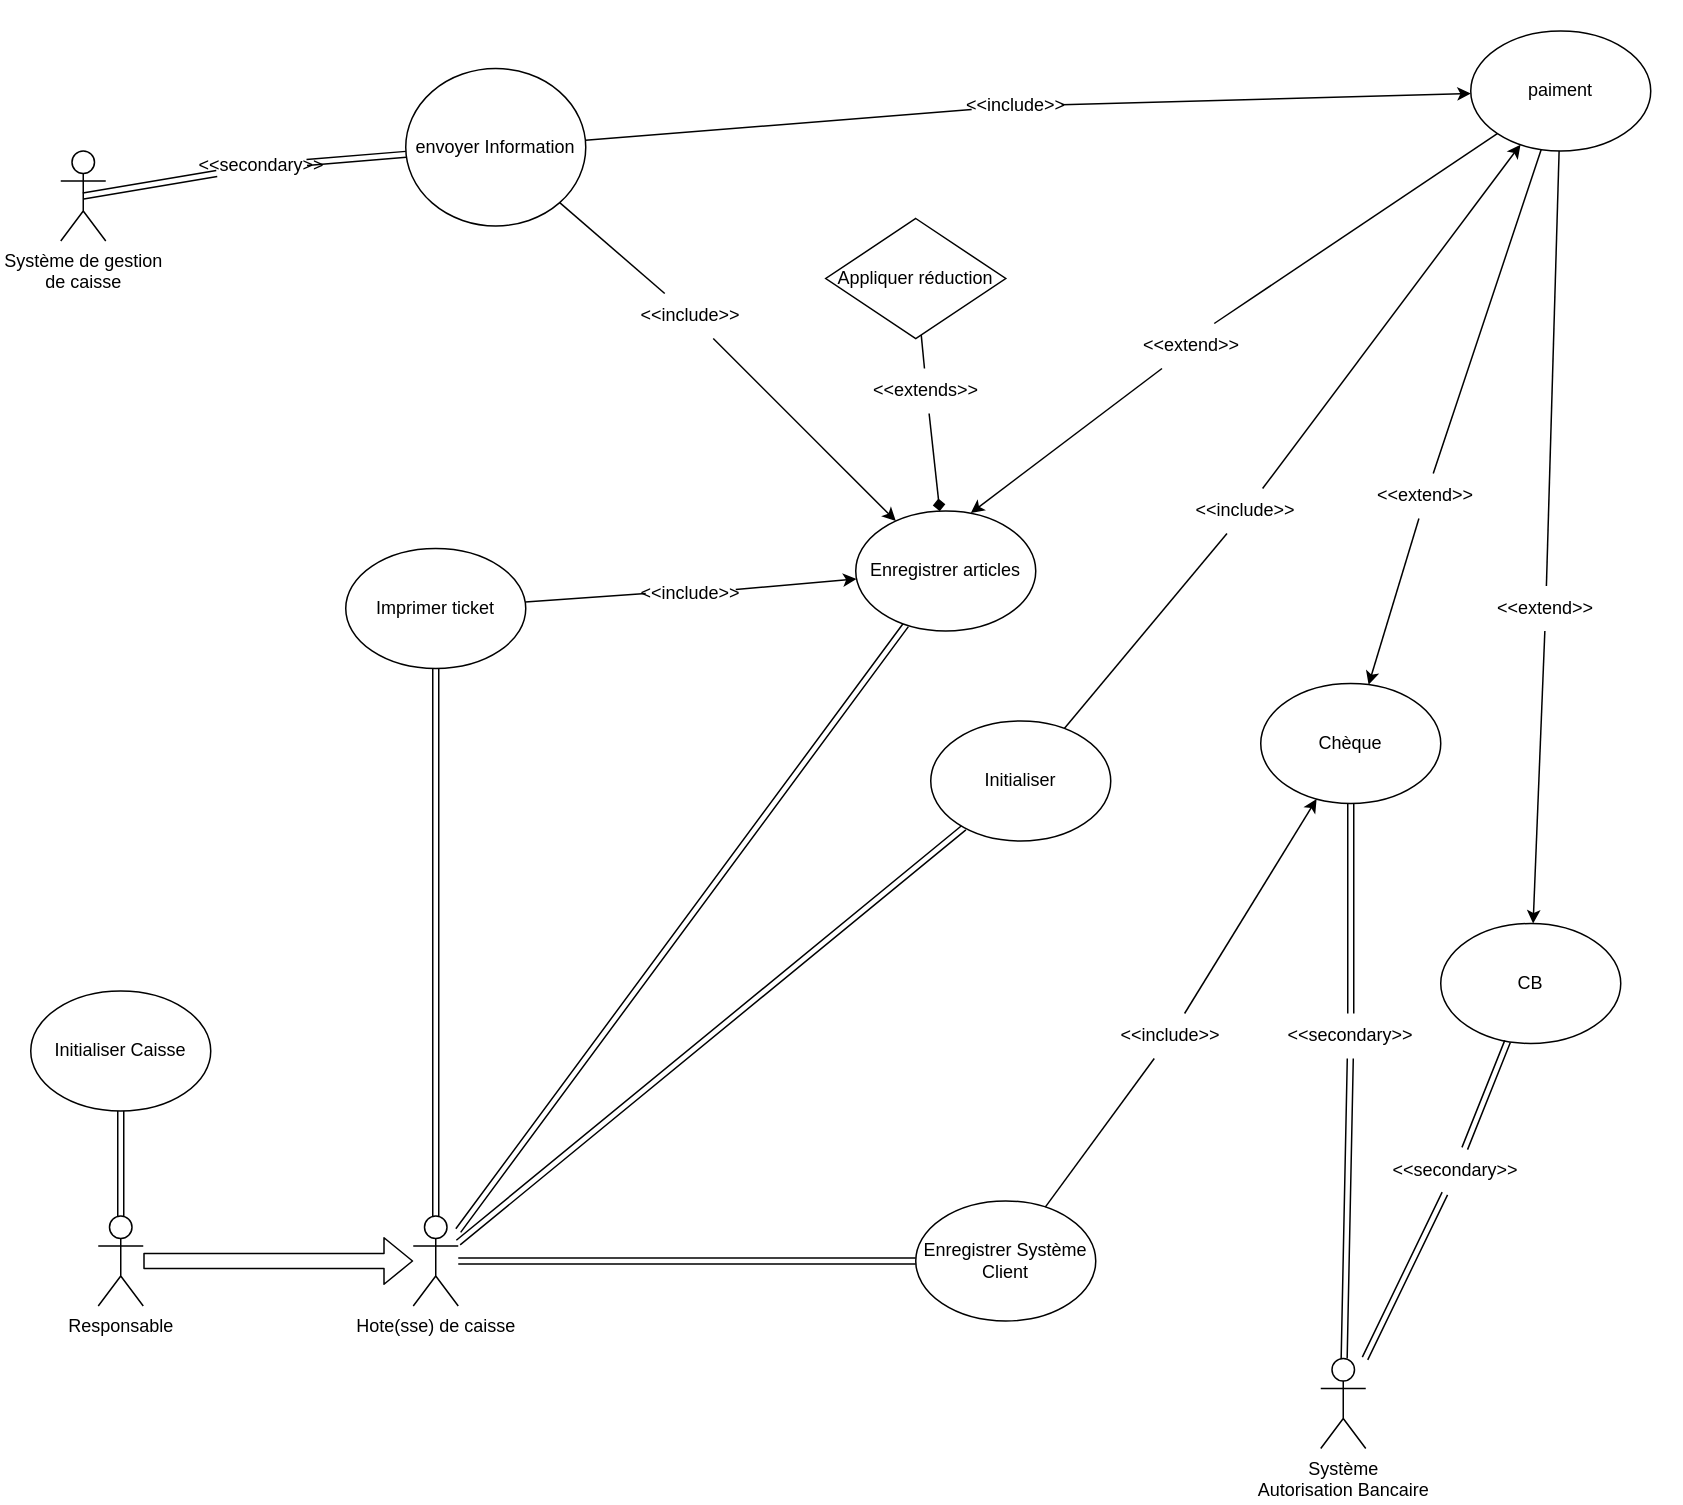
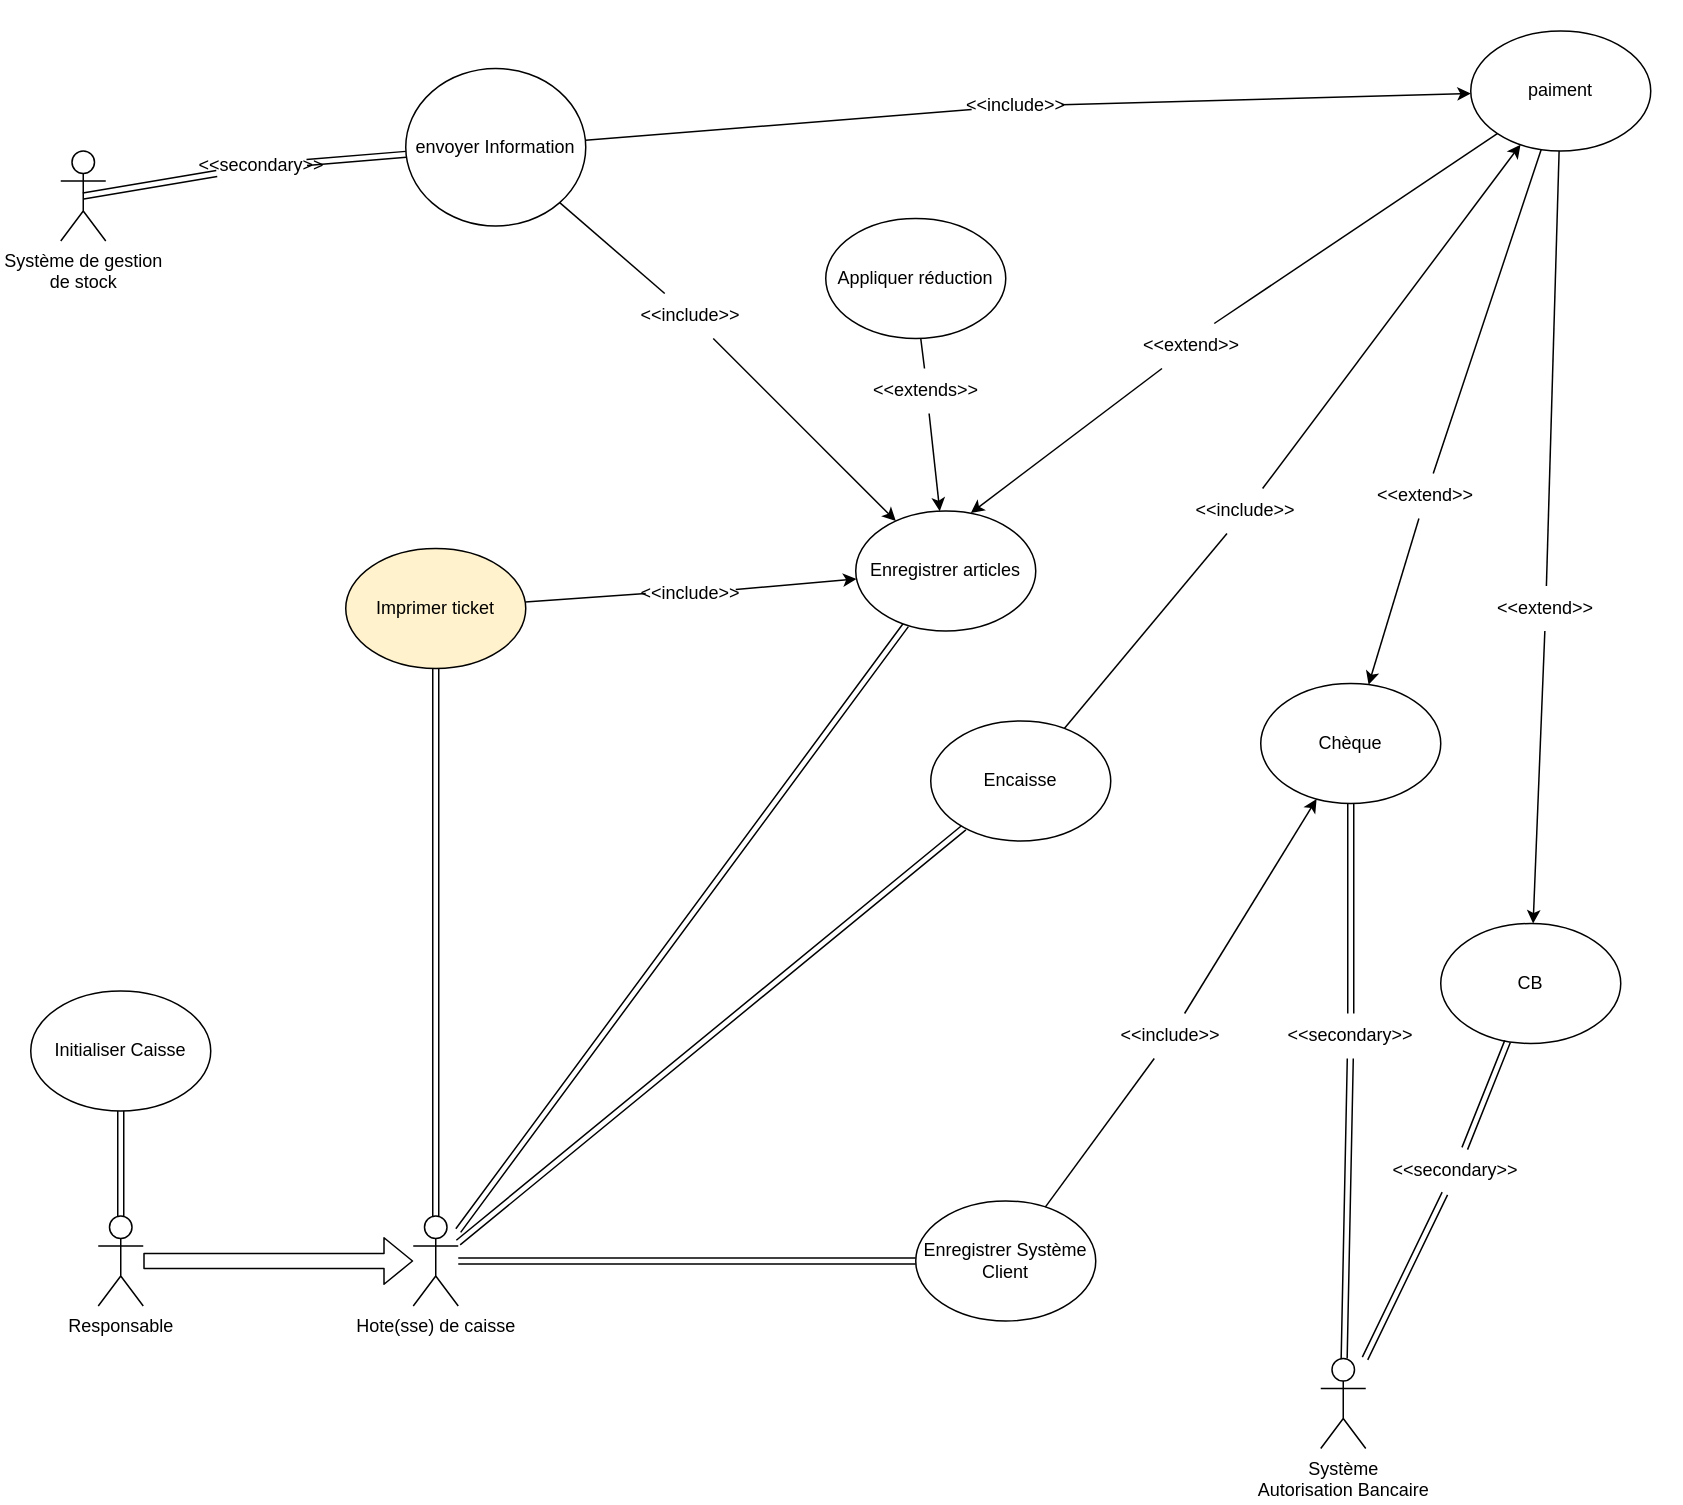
node "Système de gestion de caisse": label "Système de gestion de caisse" -> "Système de gestion de stock"
node "Appliquer réduction": shape diamond -> ellipse
edge "<<extends>>" -> "Enregistrer articles": arrowhead diamond -> classic
node "Imprimer ticket": fillcolor #ffffff -> #fff2cc
node "Initialiser": label "Initialiser" -> "Encaisse"
